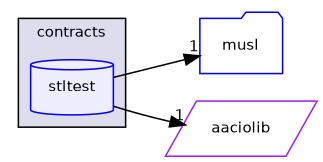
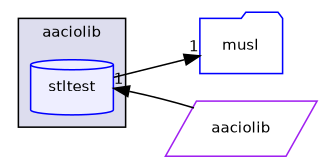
cluster "contracts": label "contracts" -> "aaciolib"
edge "stltest" -> "aaciolib": reversed
